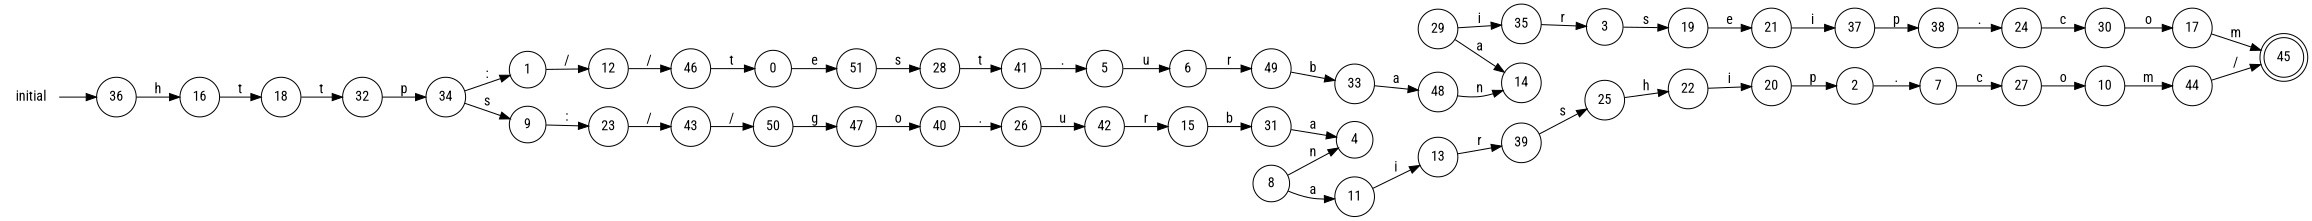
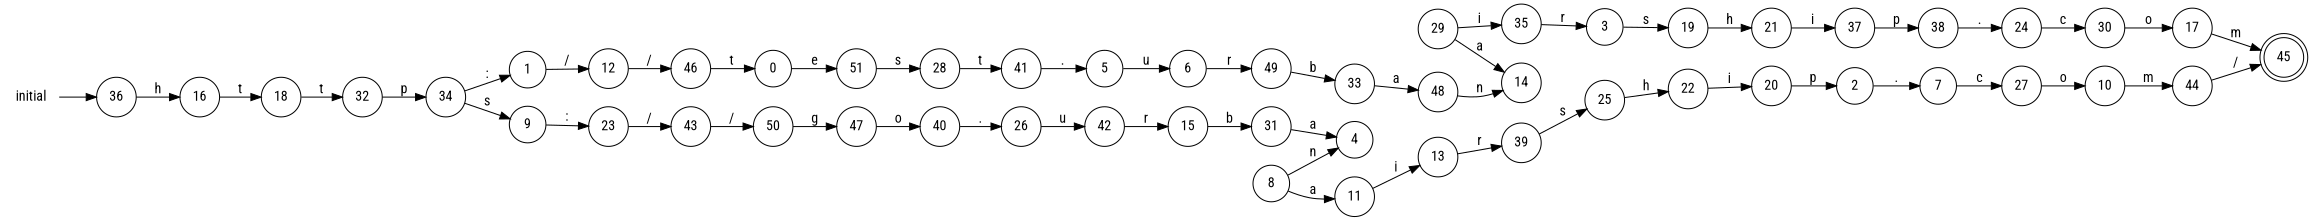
edge "19" -> "21": label "e" -> "h"
